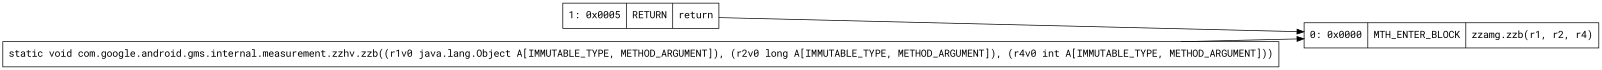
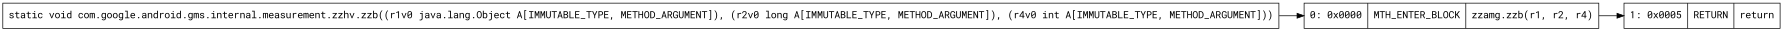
edge "1: 0x0005" -> "0: 0x0000": reversed
